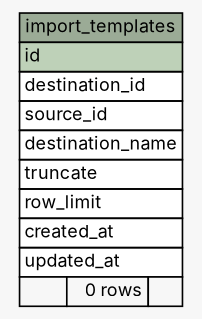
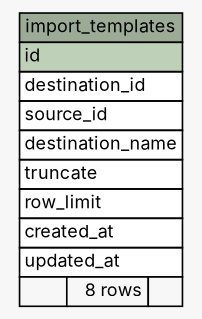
node "import_templates": text "0 rows" -> "8 rows"
